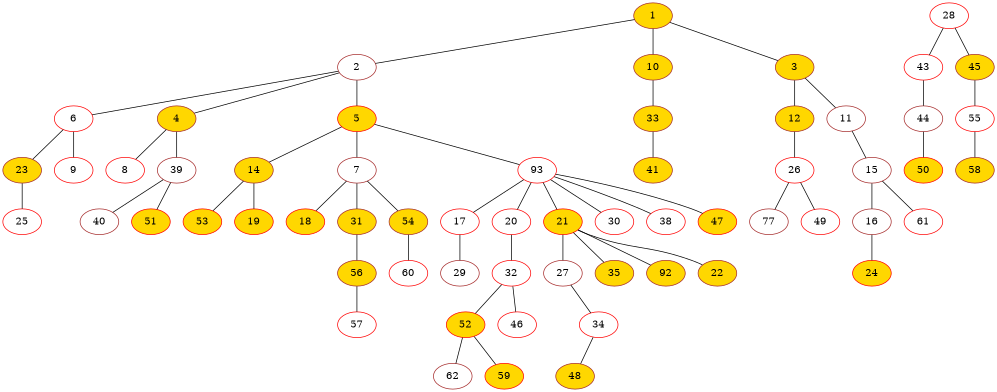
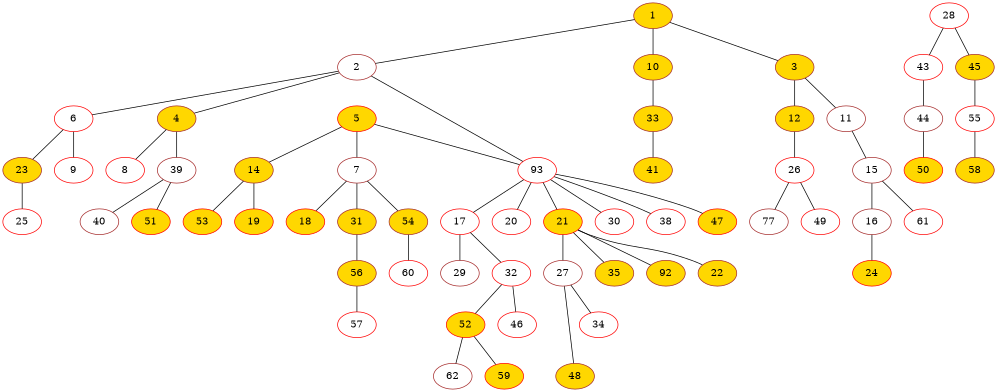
edge "2" -- "5": now "2" -- "93"
edge "20" -- "32": now "17" -- "32"
edge "34" -- "48": now "27" -- "48"
